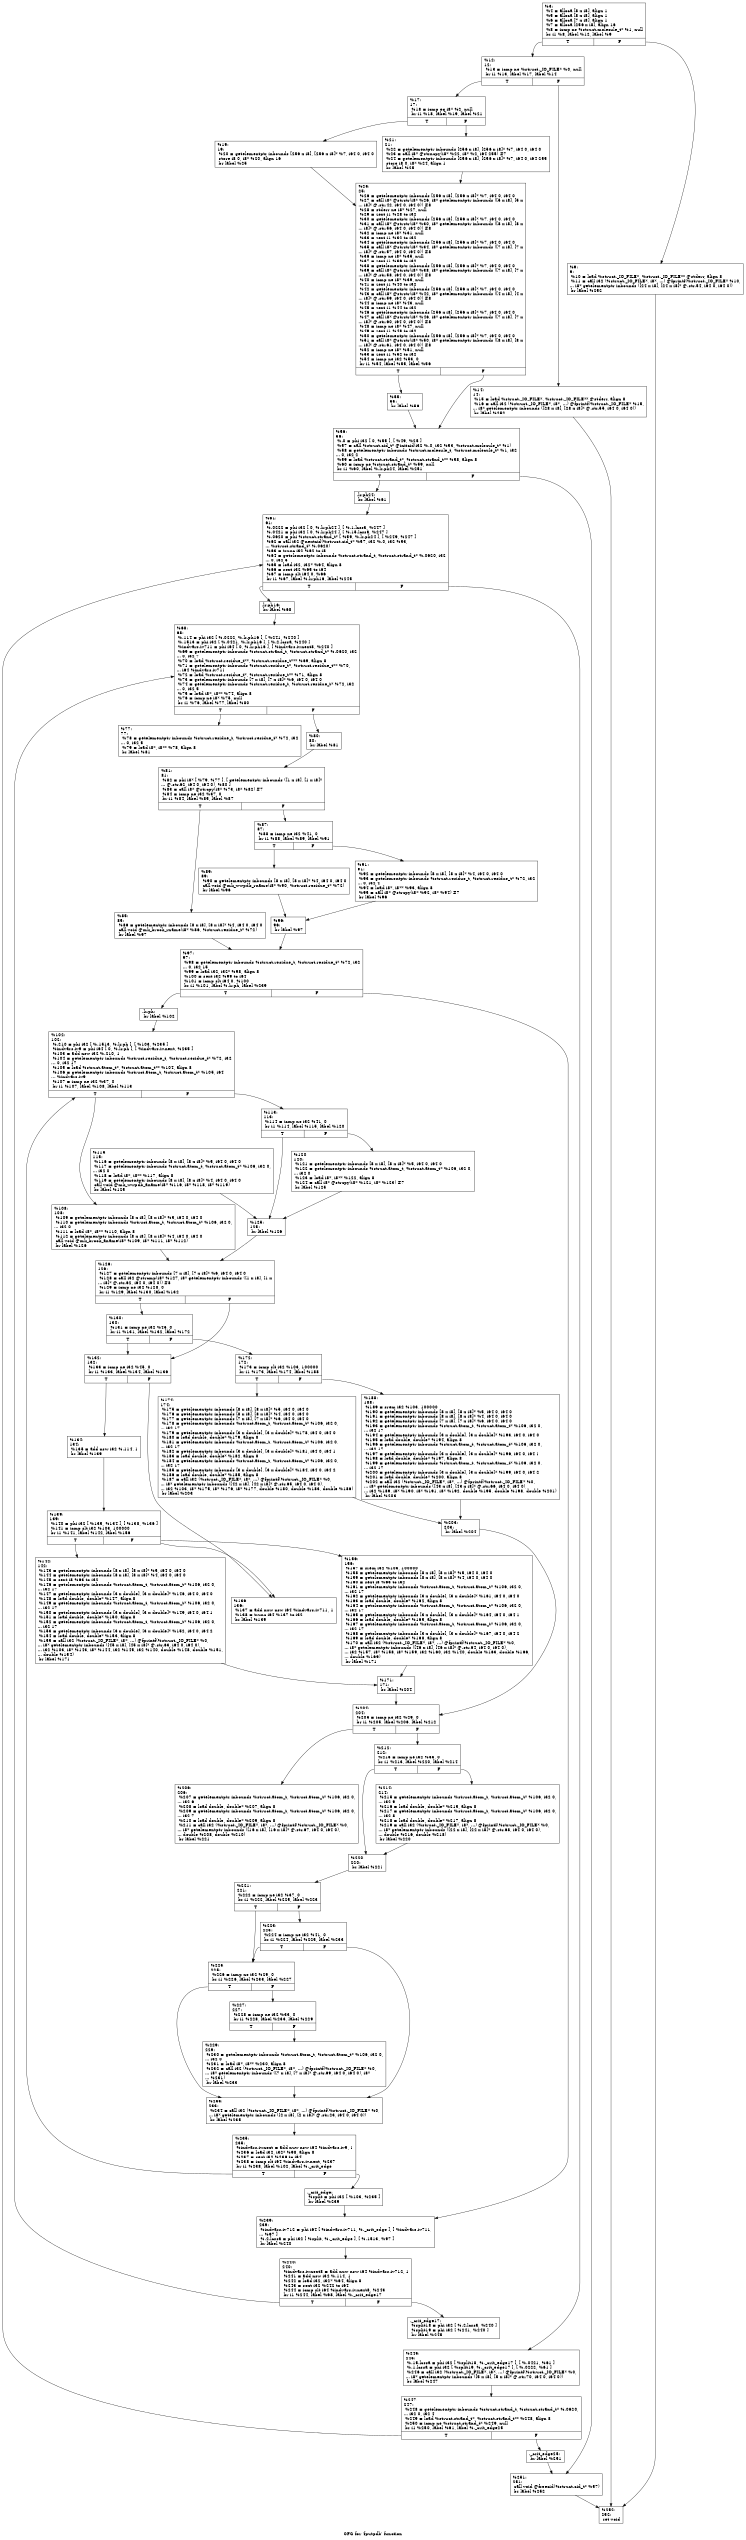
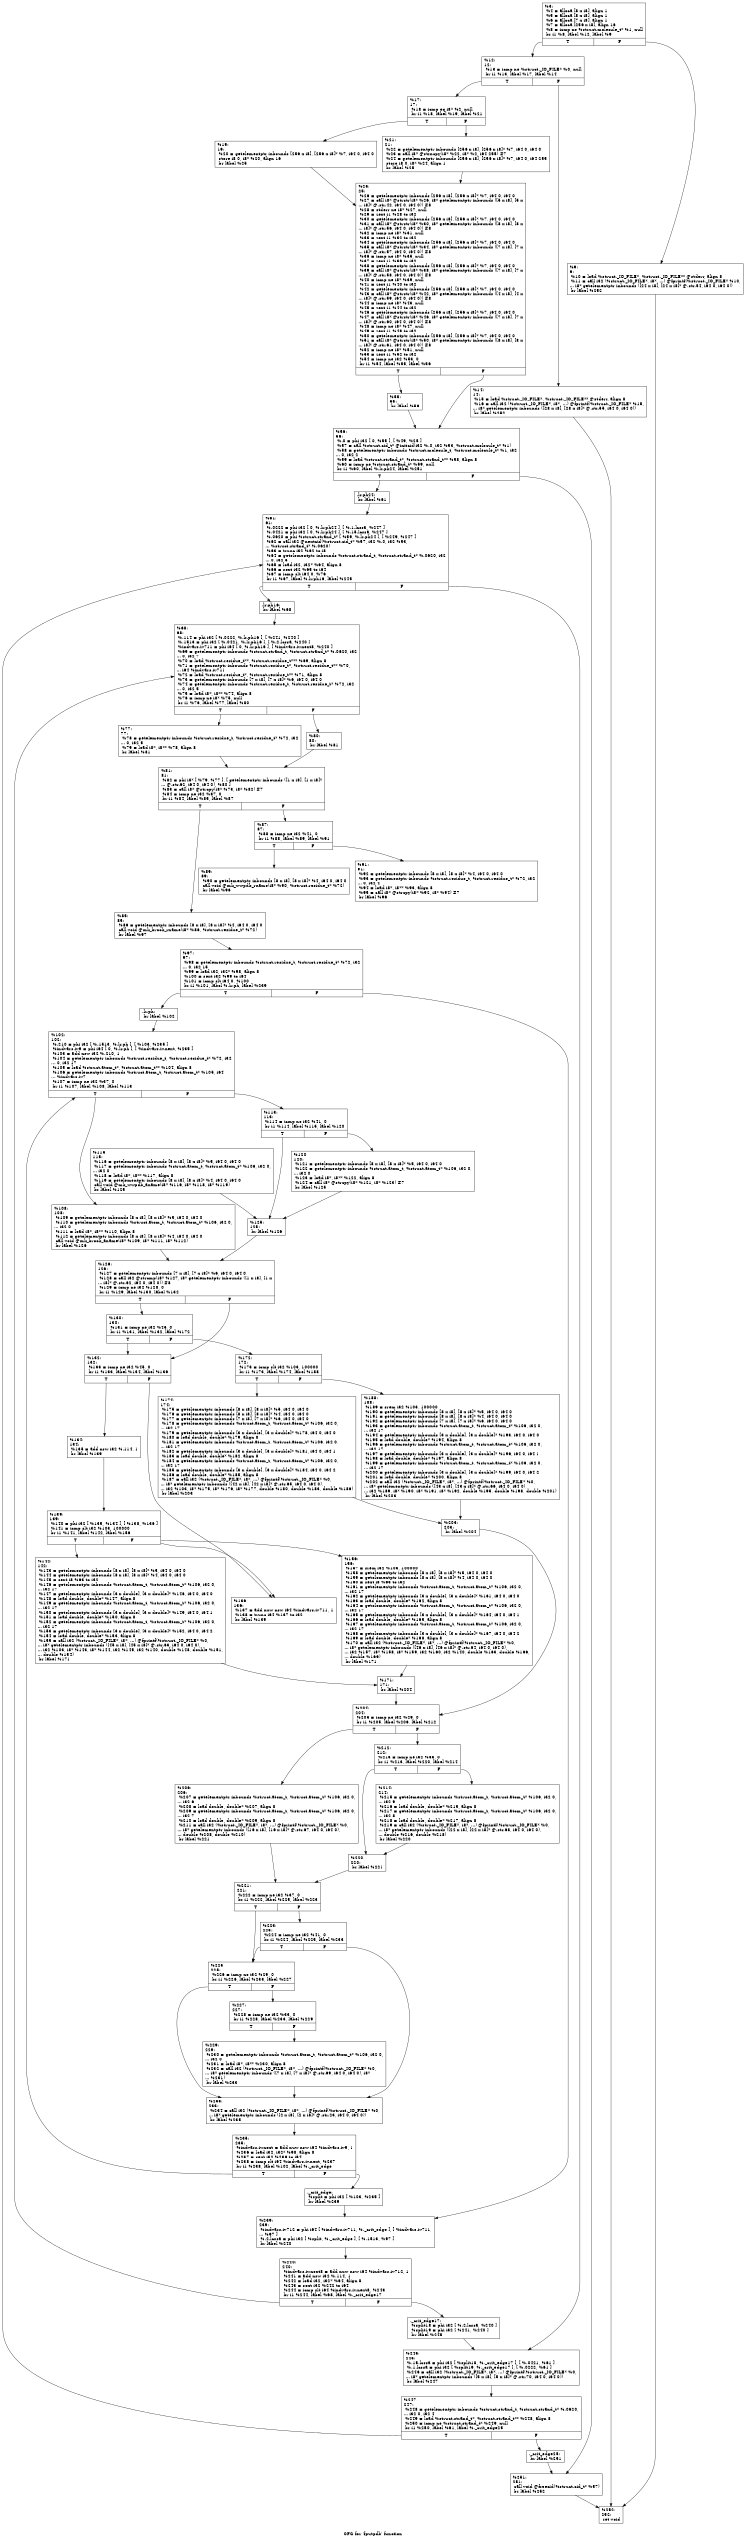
node "%61:": text "%67 = icmp slt i64 0, %66" -> "%67 = icmp slt i64 0, %76"
edge "%77:" -> "%81:": added
node "%96:": removed
node "%102:": text "... %indvars.iv9" -> "... %indvars.iv7"
edge "%206:" -> "%221:": added
edge "._crit_edge17:" -> "%245:": added
